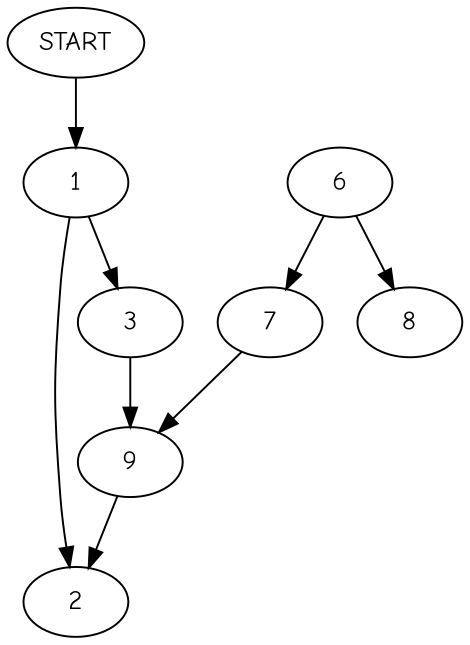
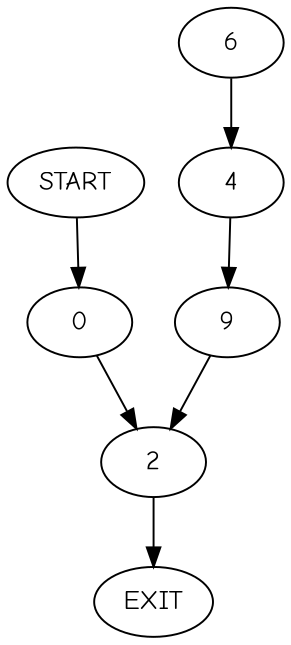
node "1": label "1" -> "0"
node "3": removed
node "7": label "7" -> "4"
node "8": removed
node "EXIT": added
